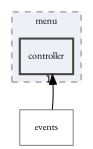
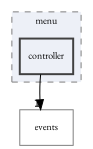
edge "events" -> "controller": reversed
